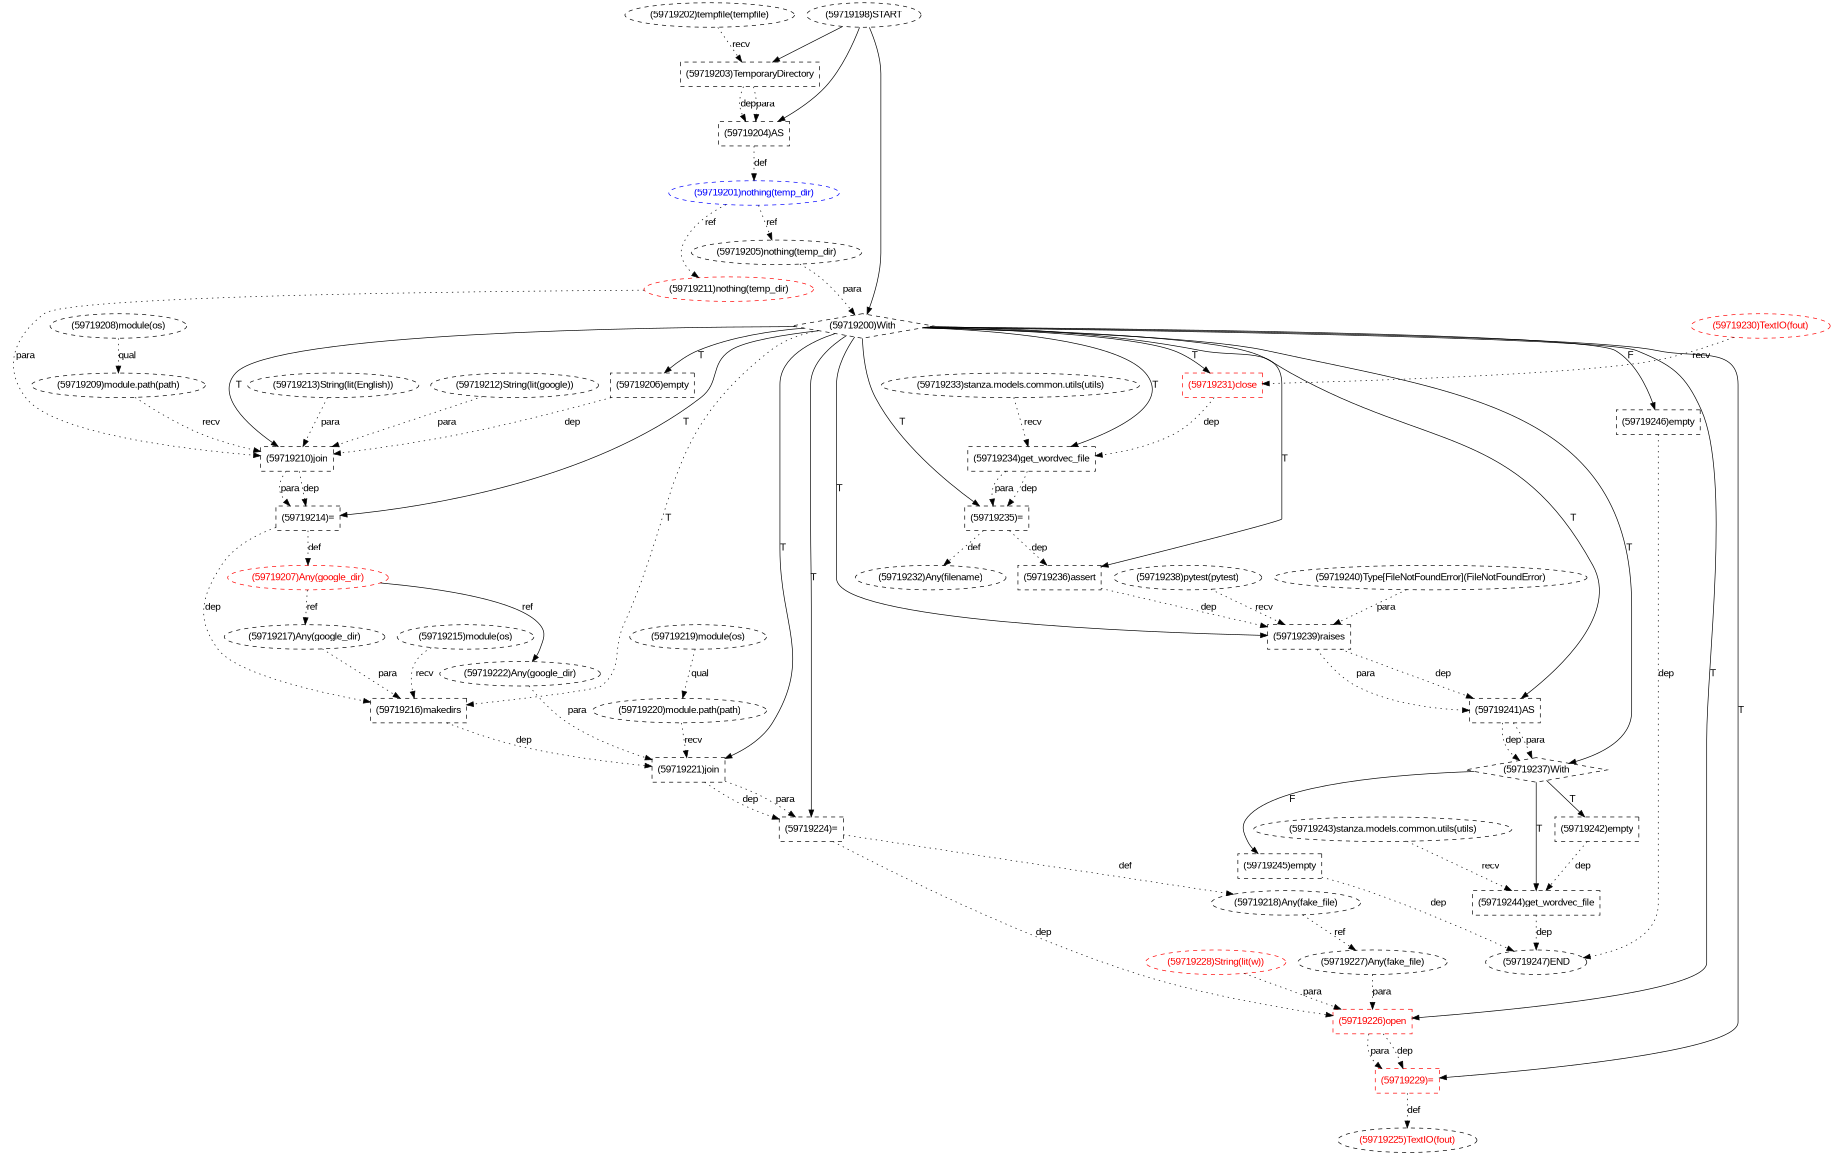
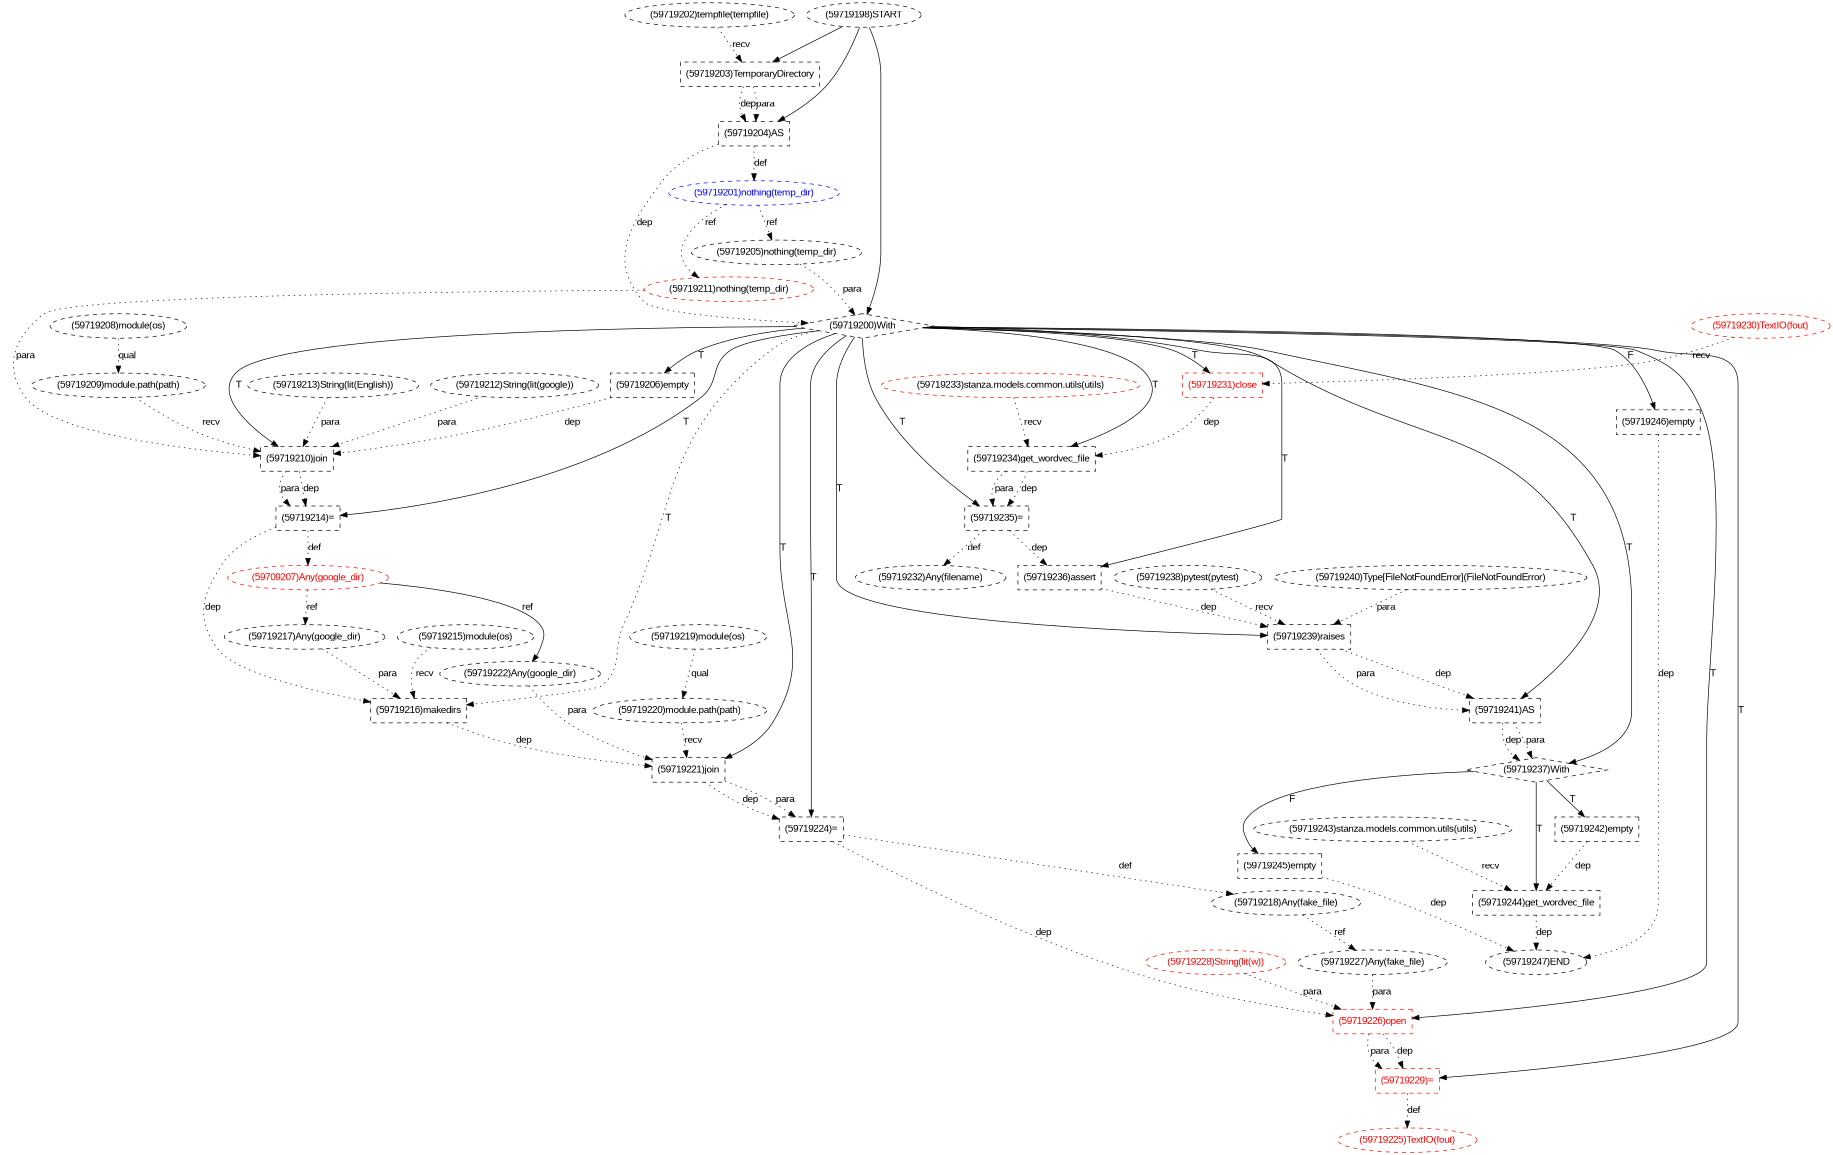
edge "(59719204)AS" -> "(59719200)With": added, label "dep"
node "(59719233)stanza.models.common.utils(utils)": color black -> red
node "(59719207)Any(google_dir)": label "(59719207)Any(google_dir)" -> "(59709207)Any(google_dir)"
node "(59719225)TextIO(fout)": color black -> red
